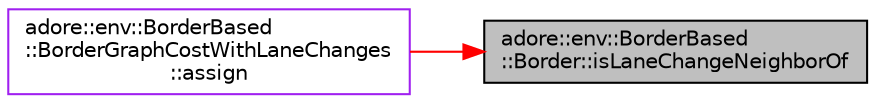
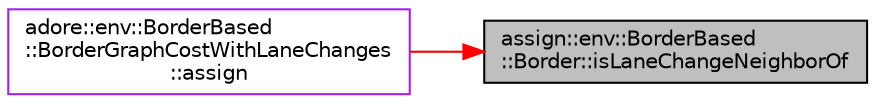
node "adore::env::BorderBased ::Border::isLaneChangeNeighborOf": label "adore::env::BorderBased ::Border::isLaneChangeNeighborOf" -> "assign::env::BorderBased ::Border::isLaneChangeNeighborOf"
